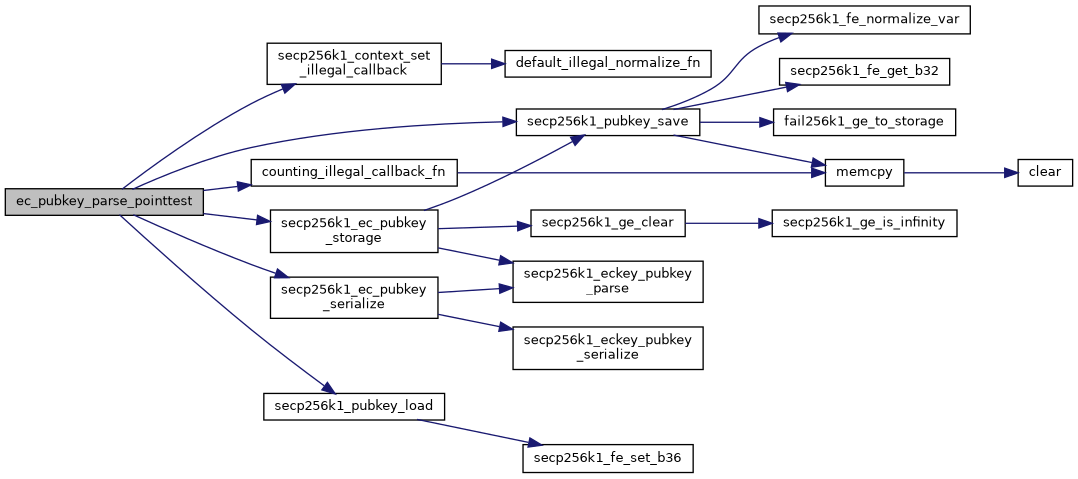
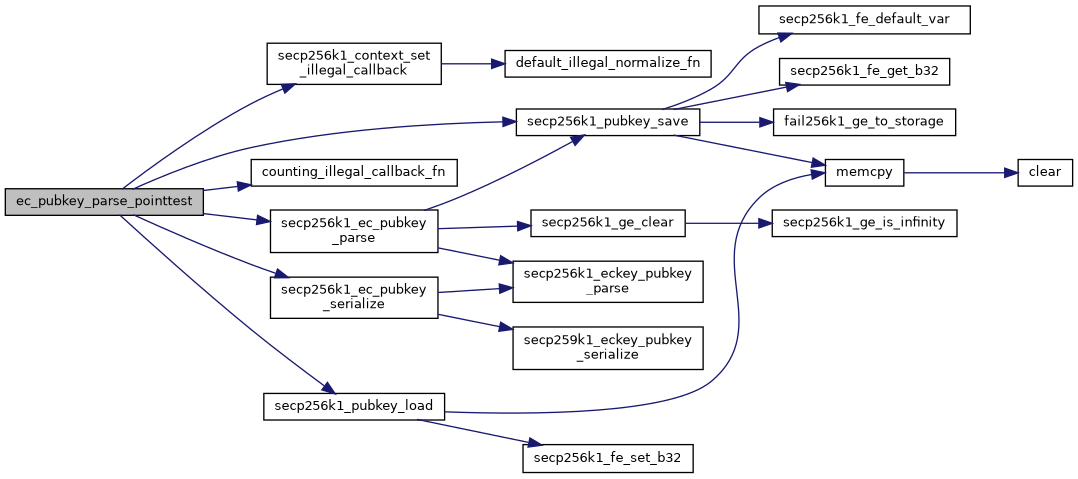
node "secp256k1_fe_normalize_var": label "secp256k1_fe_normalize_var" -> "secp256k1_fe_default_var"
edge "counting_illegal_callback_fn" -> "memcpy": now "secp256k1_pubkey_load" -> "memcpy"
node "secp256k1_ec_pubkey _storage": label "secp256k1_ec_pubkey _storage" -> "secp256k1_ec_pubkey _parse"
node "secp256k1_eckey_pubkey _serialize": label "secp256k1_eckey_pubkey _serialize" -> "secp259k1_eckey_pubkey _serialize"
node "secp256k1_fe_set_b36": label "secp256k1_fe_set_b36" -> "secp256k1_fe_set_b32"
